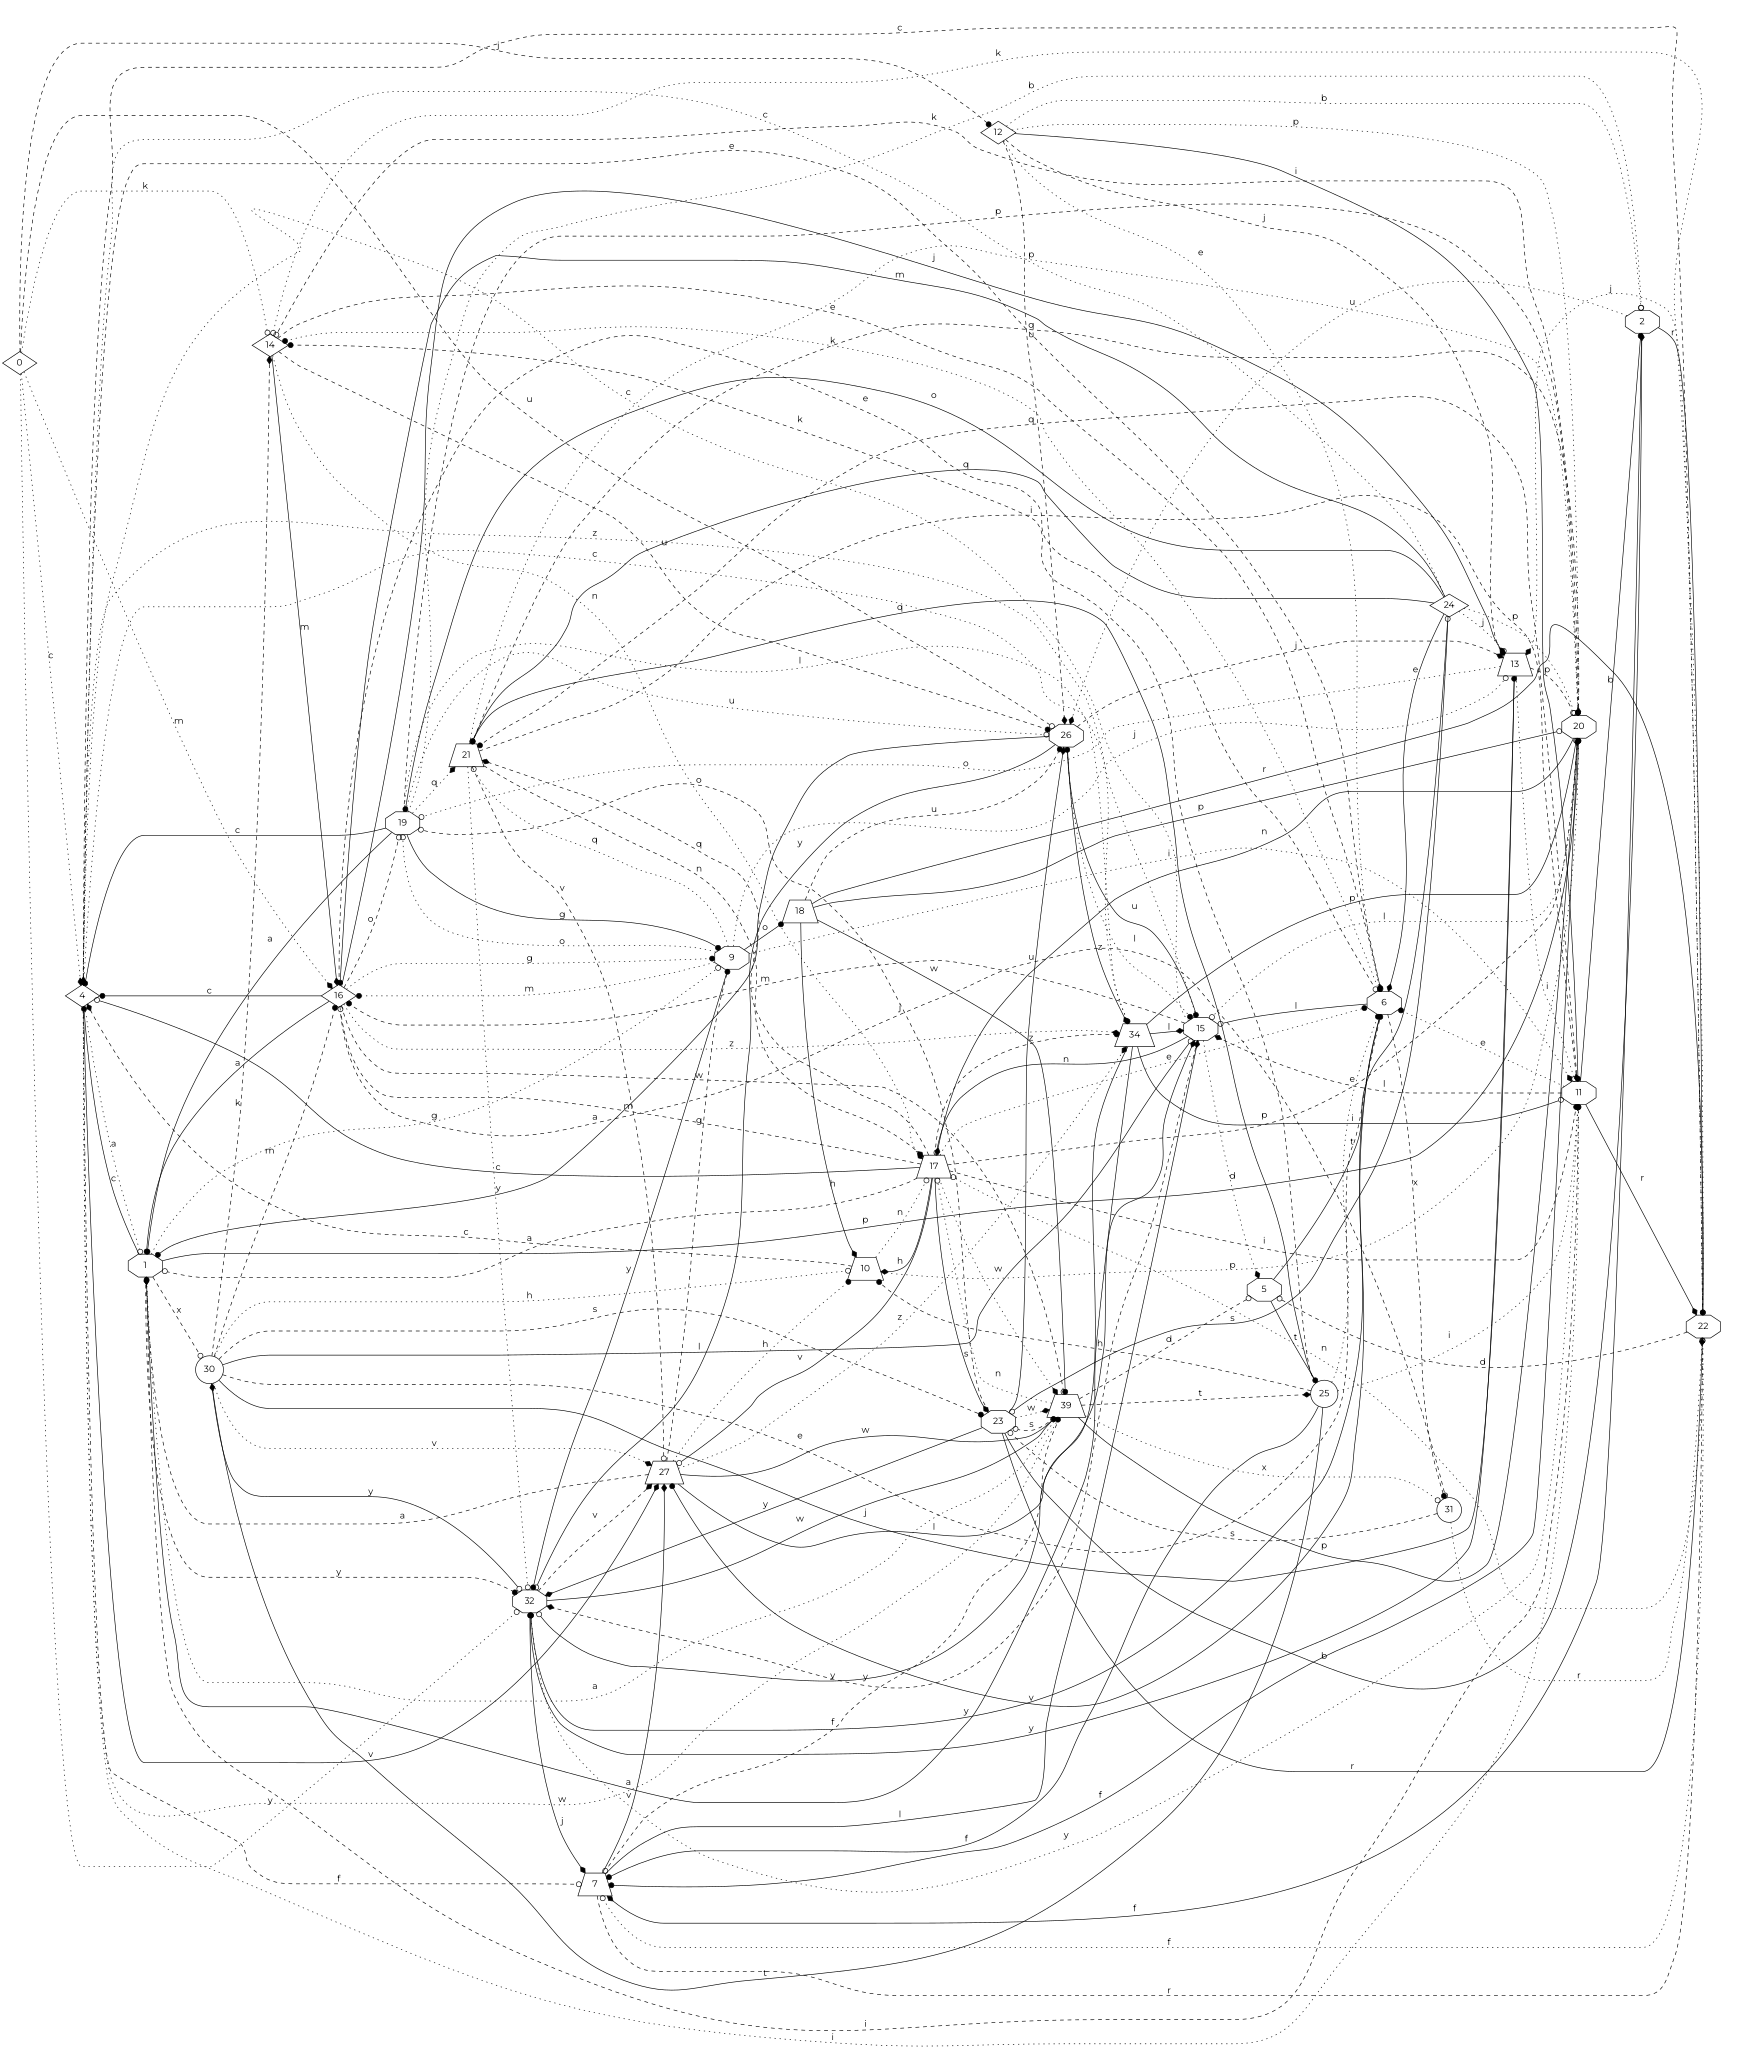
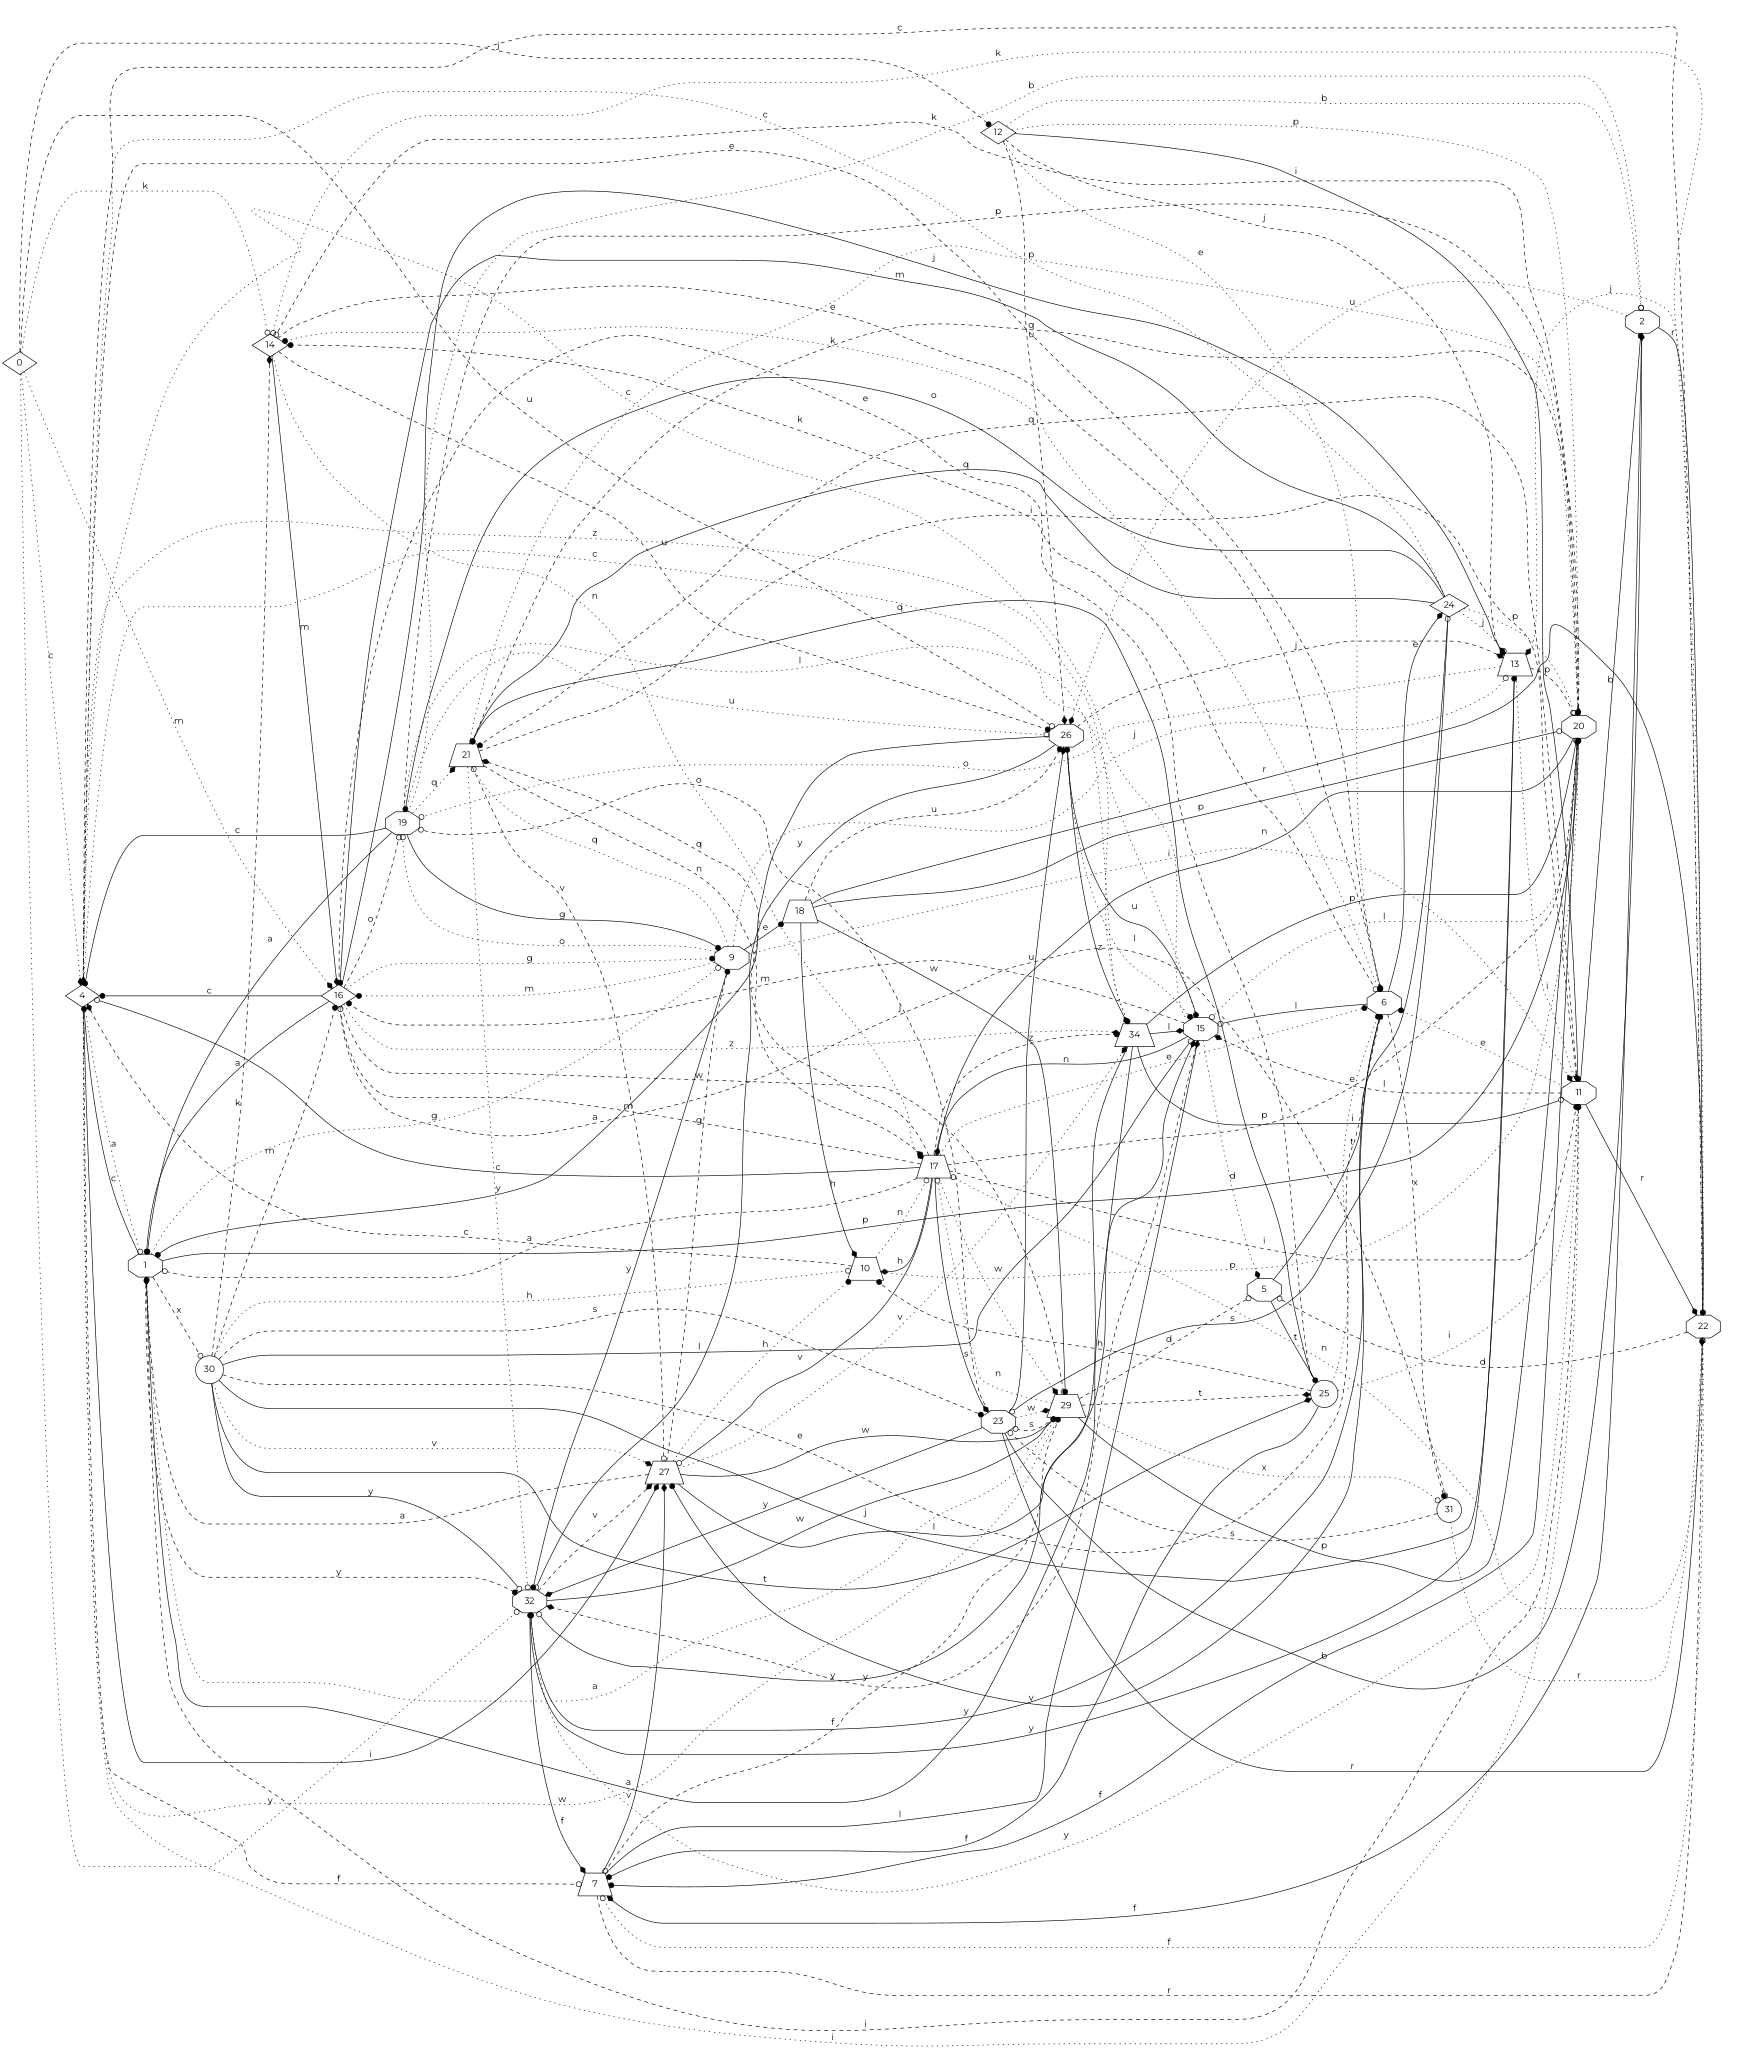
edge "24" -> "6": reversed
edge "9" -> "18": label "o" -> "e"
edge "27" -> "34": label "z" -> "v"
node "39": label "39" -> "29"
edge "4" -> "27": label "v" -> "i"
edge "32" -> "7": label "j" -> "f"
edge "25" -> "30": reversed
